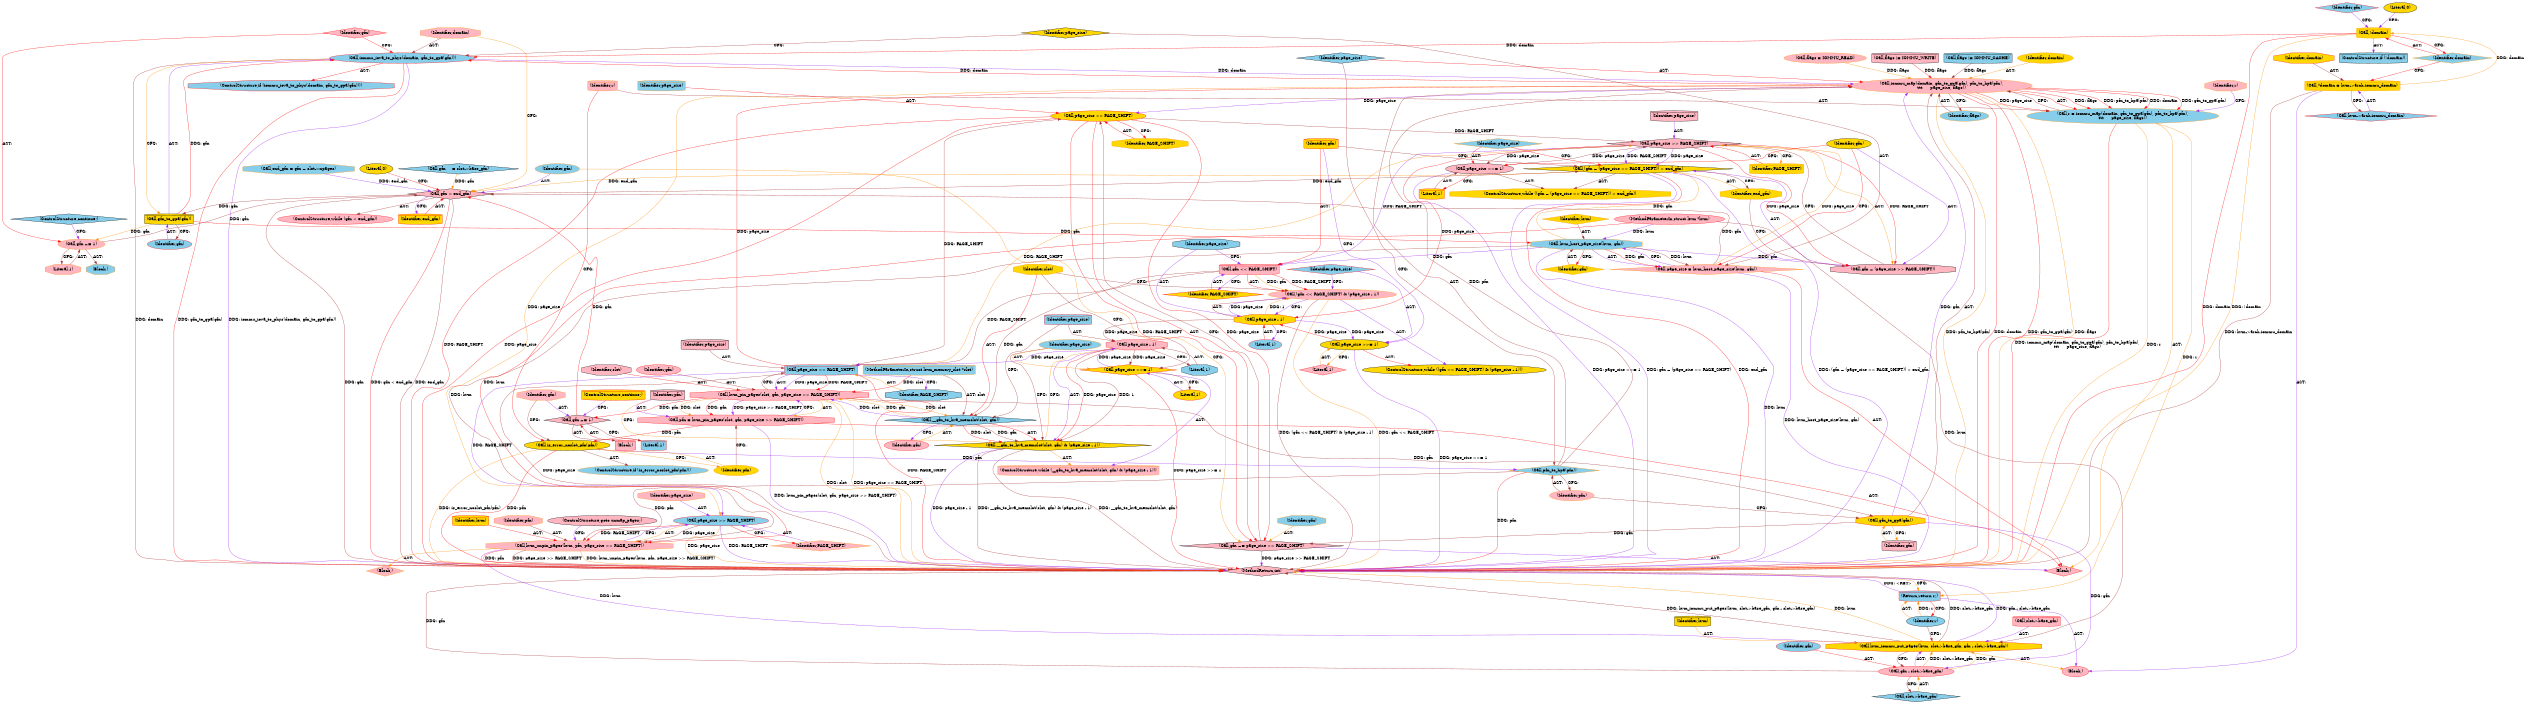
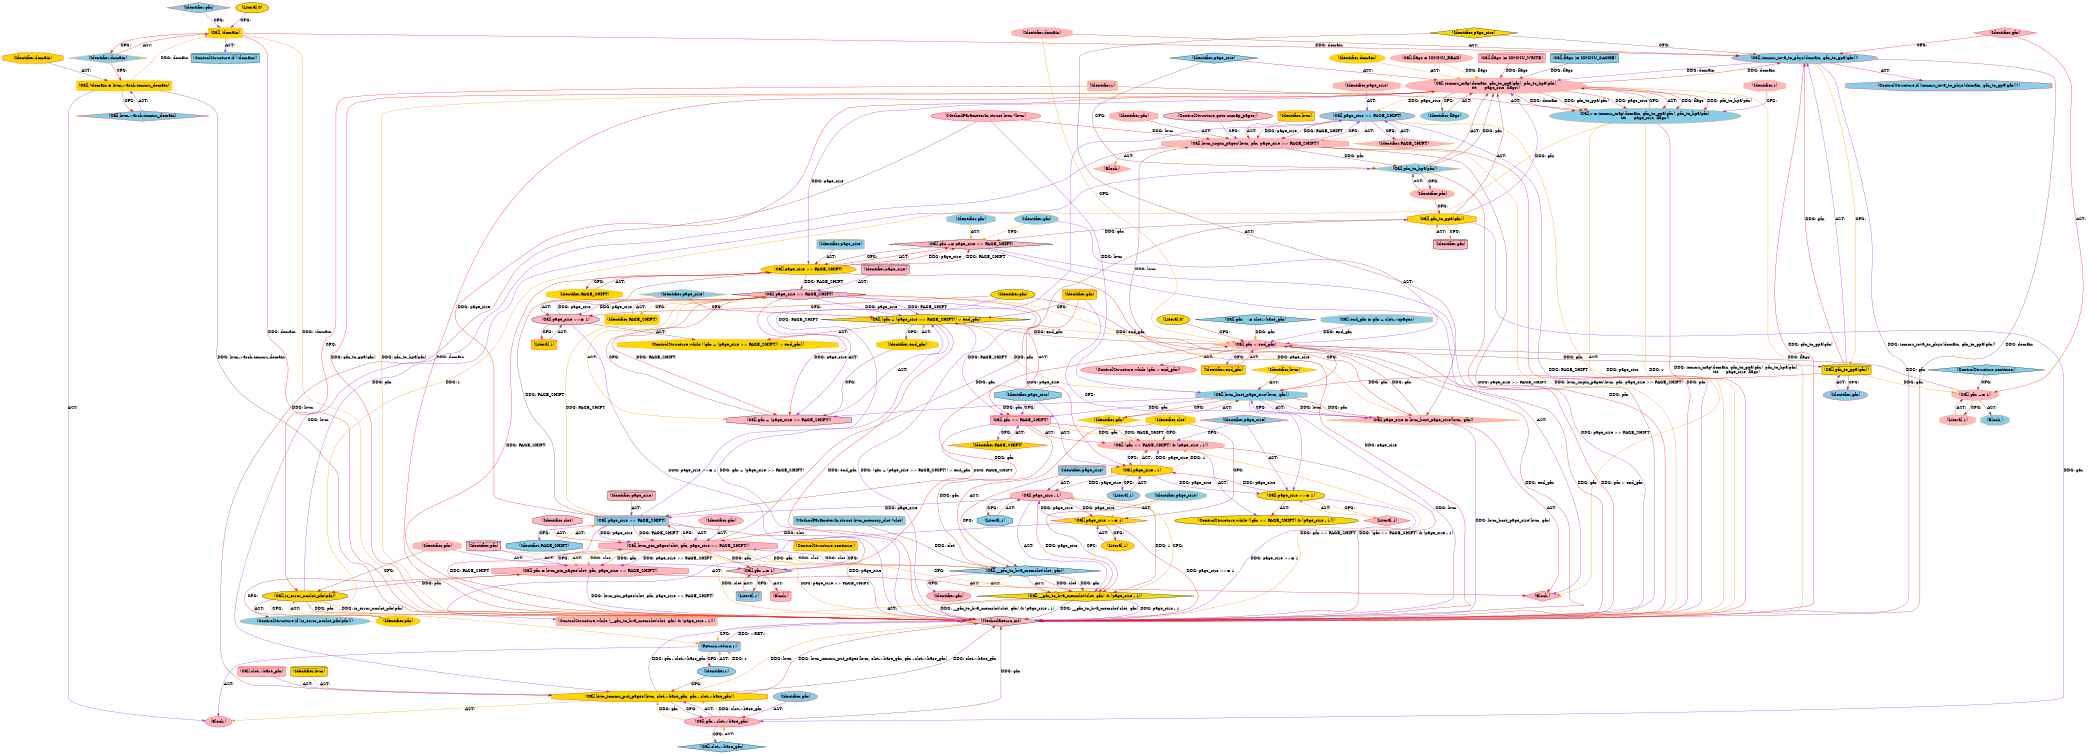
node "(Call,flags |= IOMMU_WRITE)": color black -> red
node "(Call,gfn < end_gfn)": color black -> darkorange
edge "(MethodParameterIn,struct kvm_memory_slot *slot)" -> "(Call,__gfn_to_hva_memslot(slot, gfn))": label "AST: slot" -> "DDG: slot"
edge "(Call,pfn_to_hpa(pfn))" -> "(Call,kvm_unpin_pages(kvm, pfn, page_size >> PAGE_SHIFT))": reversed
